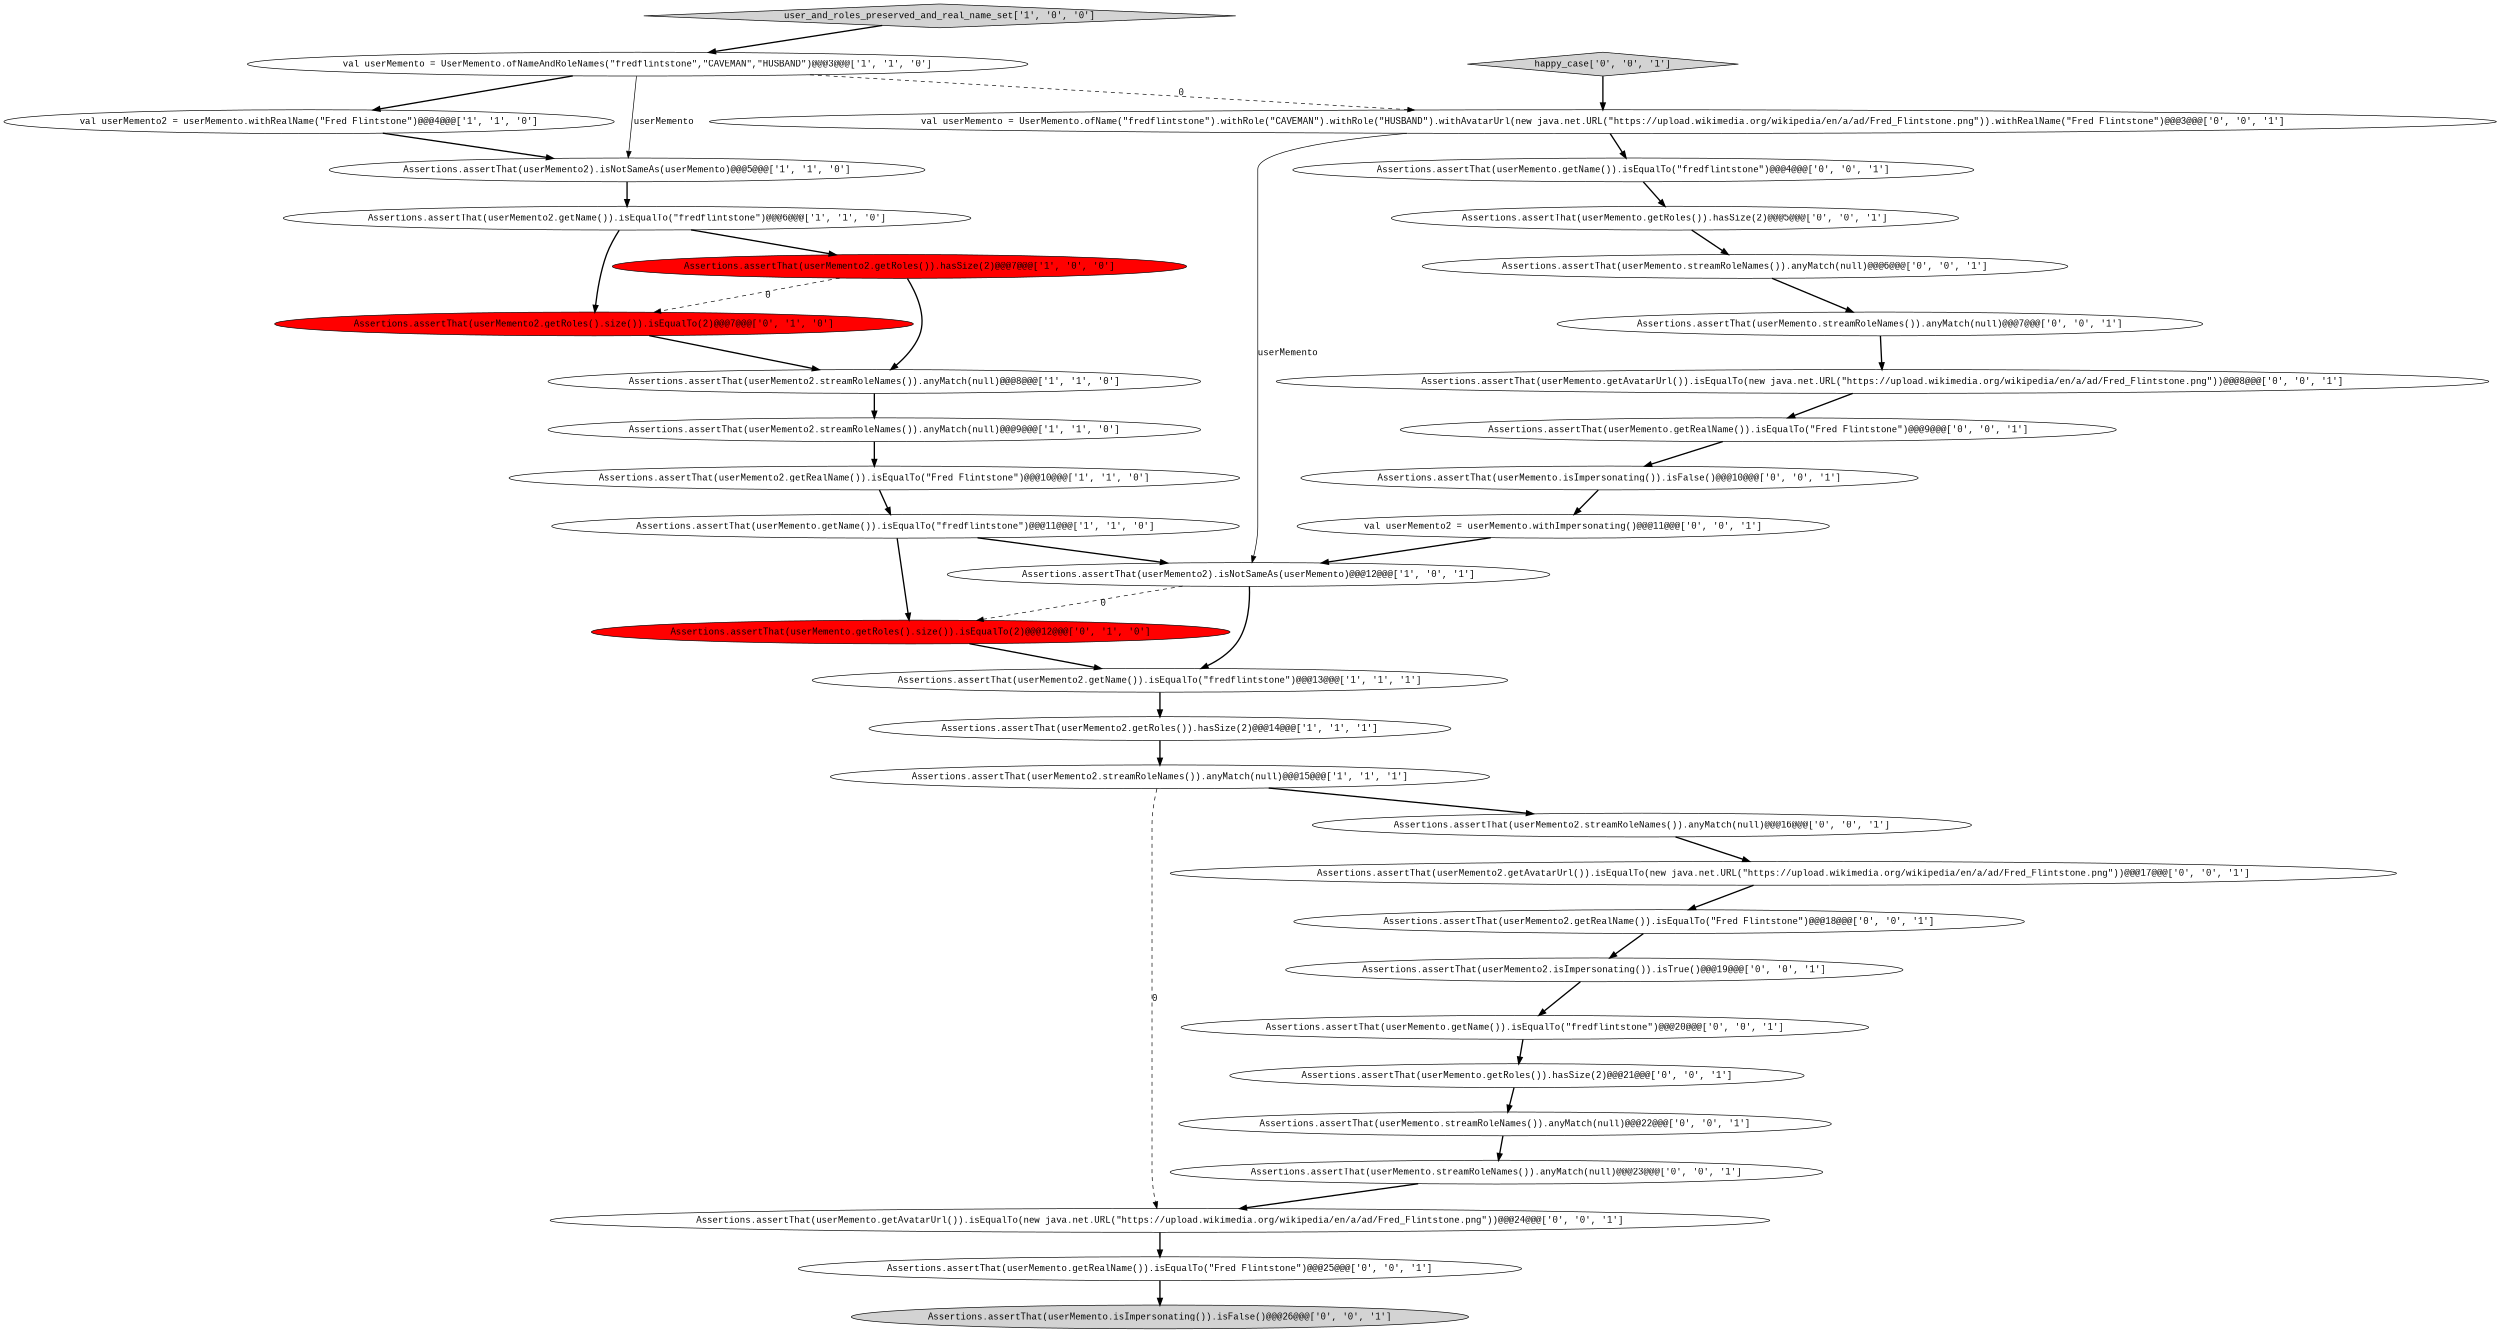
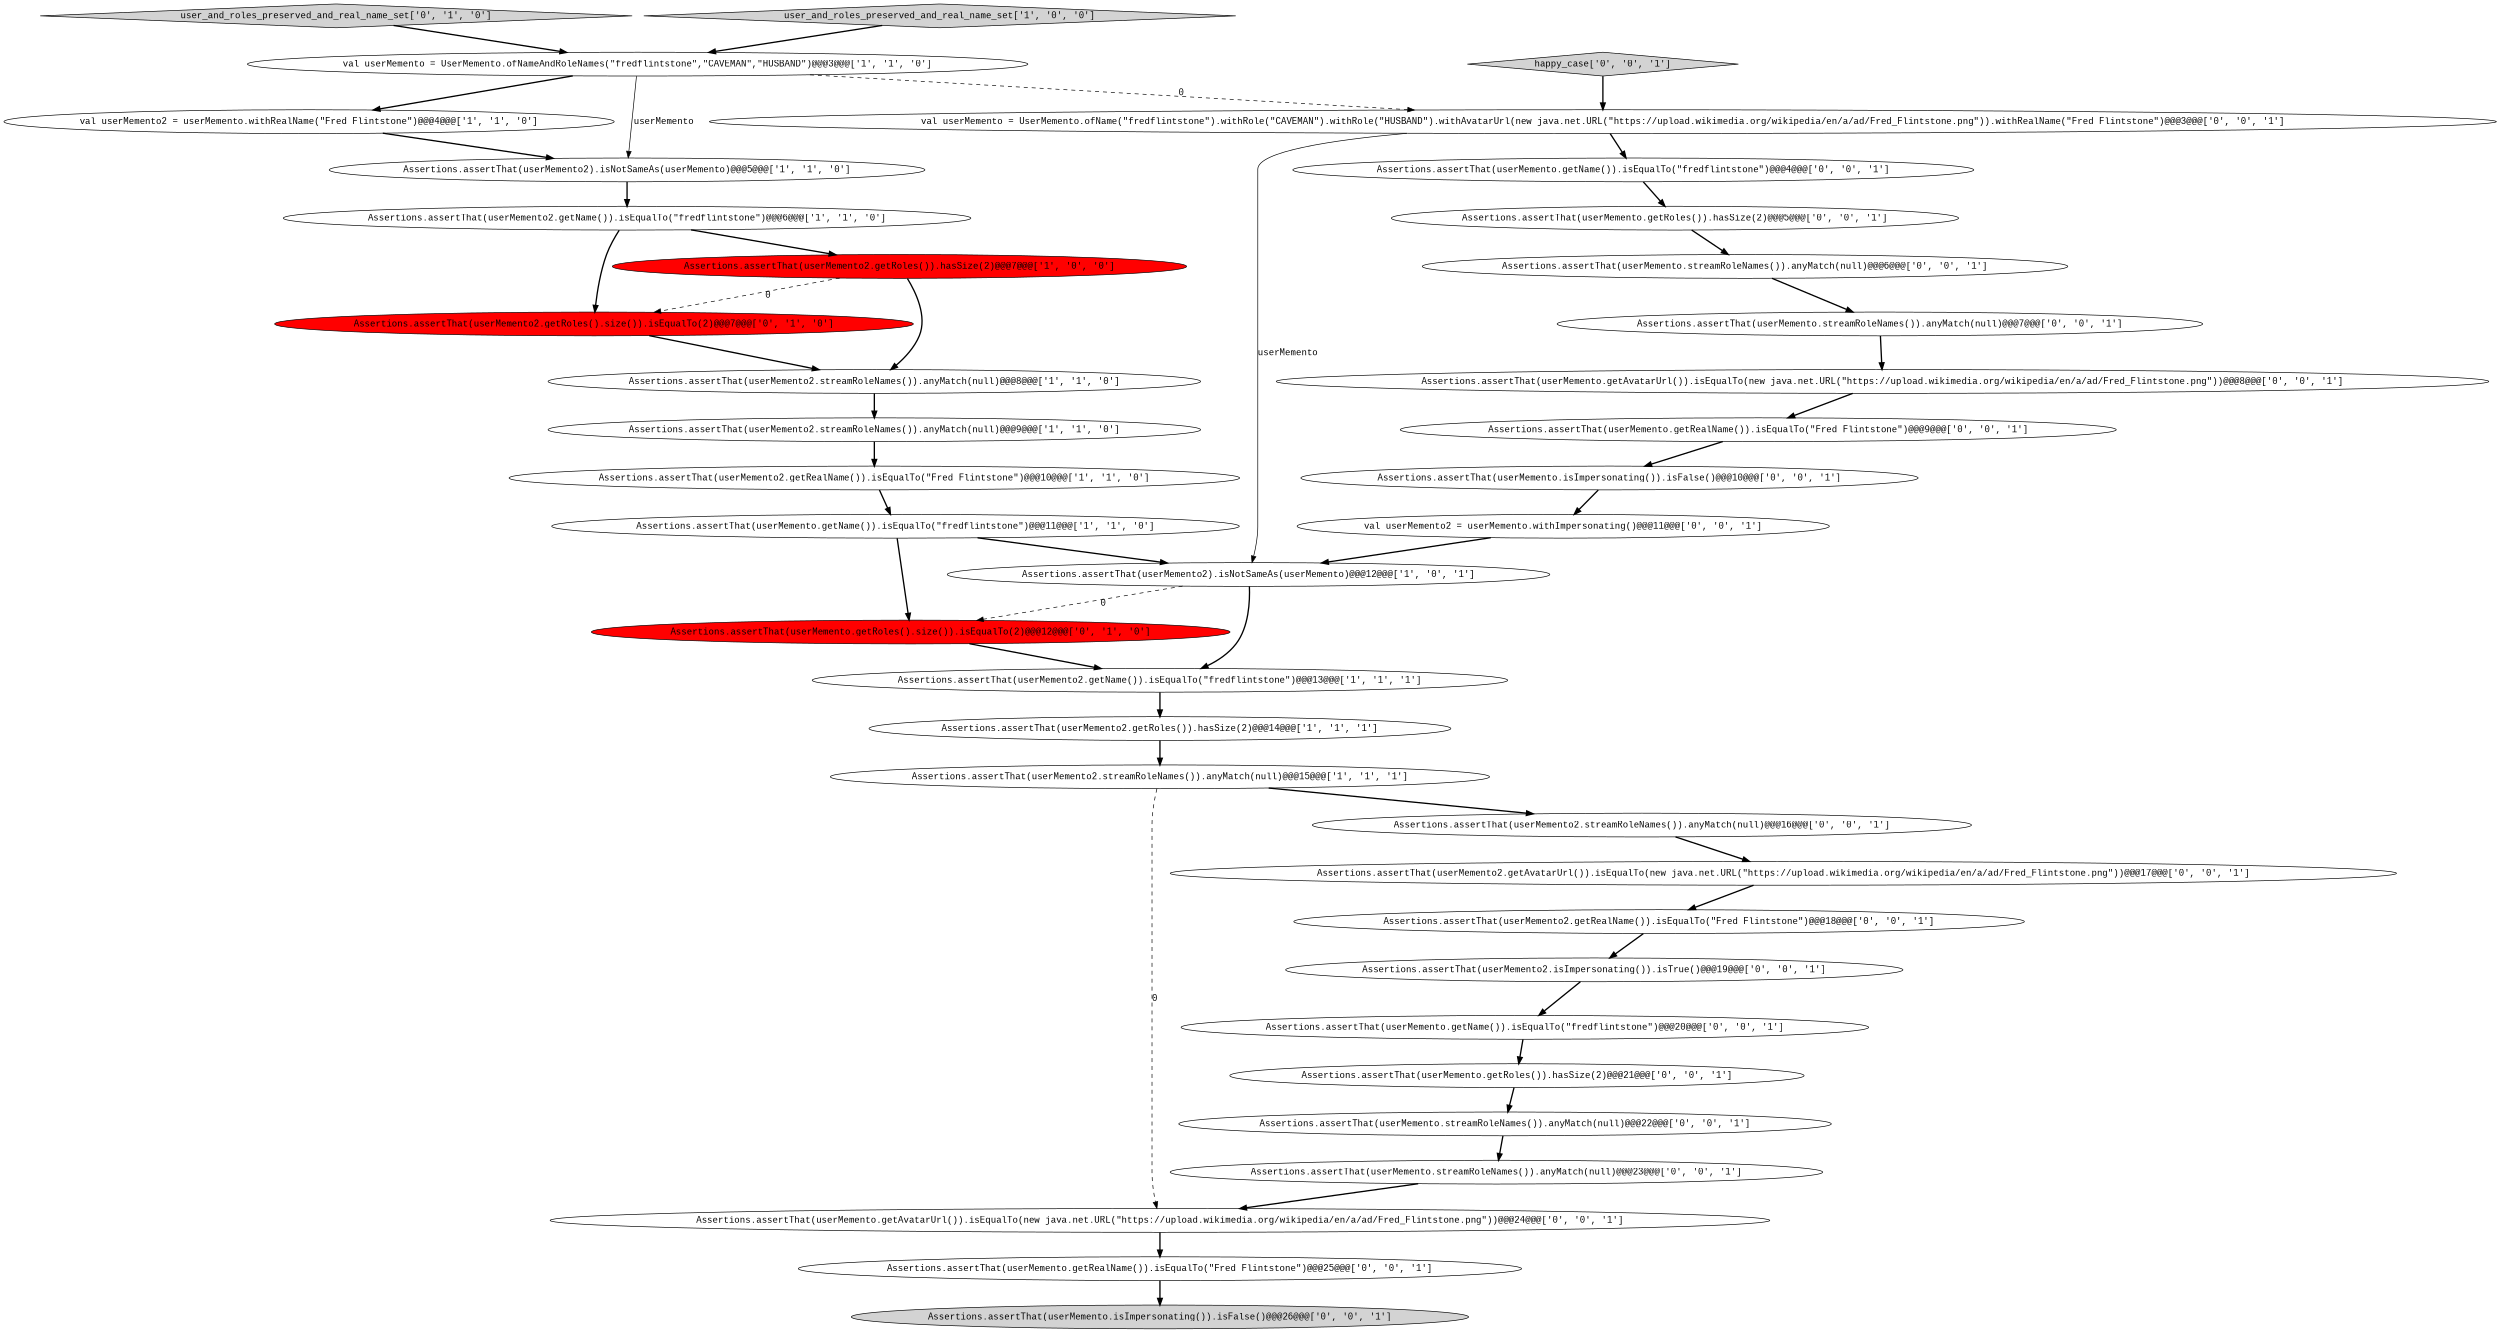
node "user_and_roles_preserved_and_real_name_set['0', '1', '0']": added
